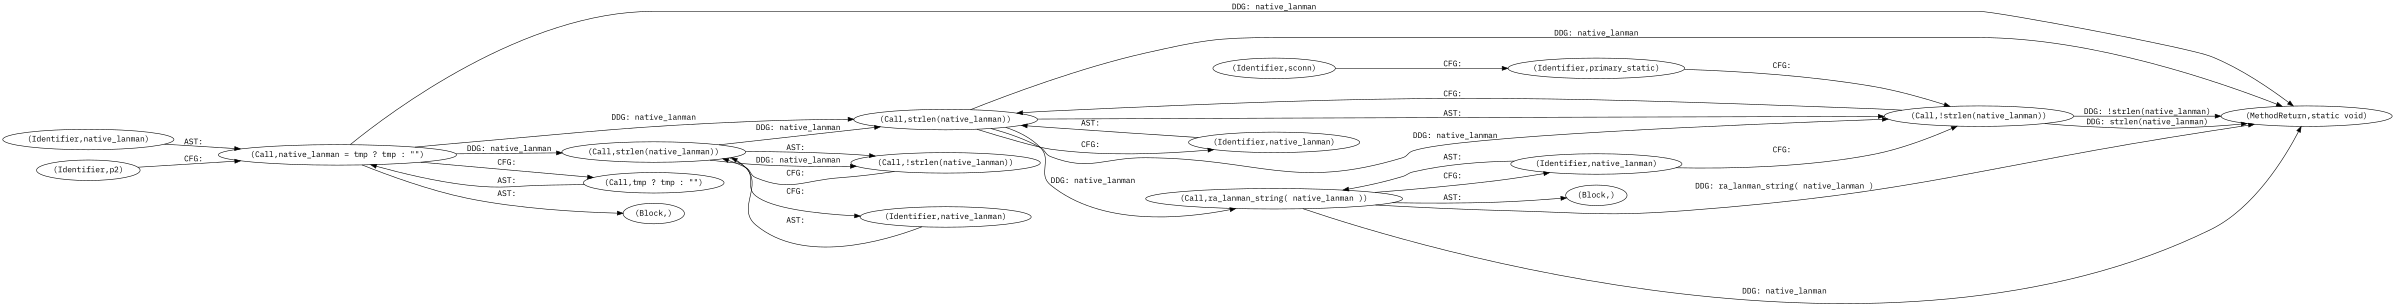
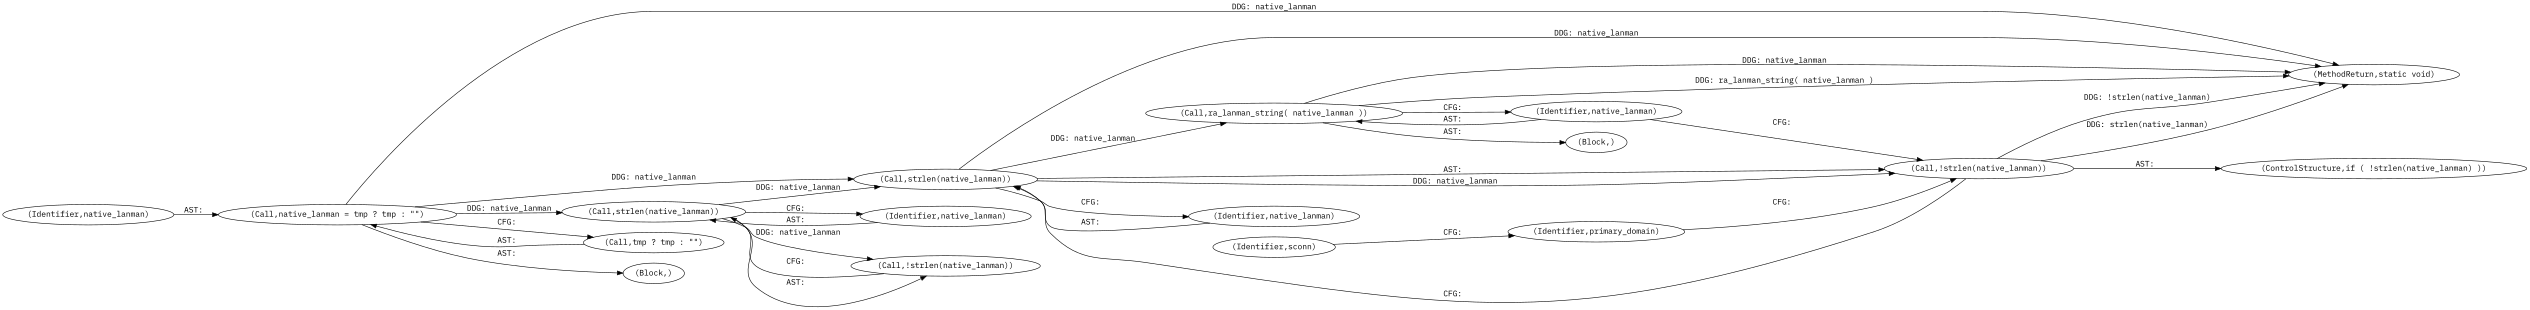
node "(Identifier,primary_static)": label "(Identifier,primary_static)" -> "(Identifier,primary_domain)"
node "(ControlStructure,if ( !strlen(native_lanman) ))": added
node "(Identifier,p2)": removed
